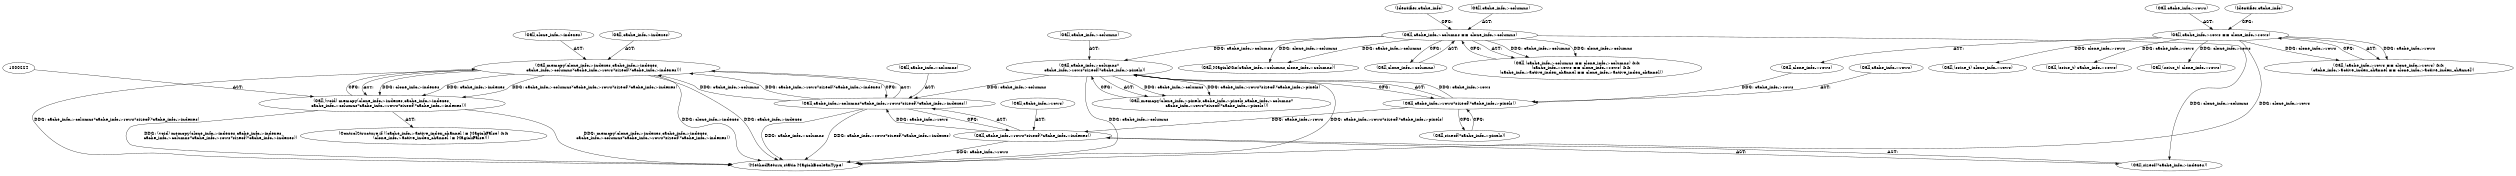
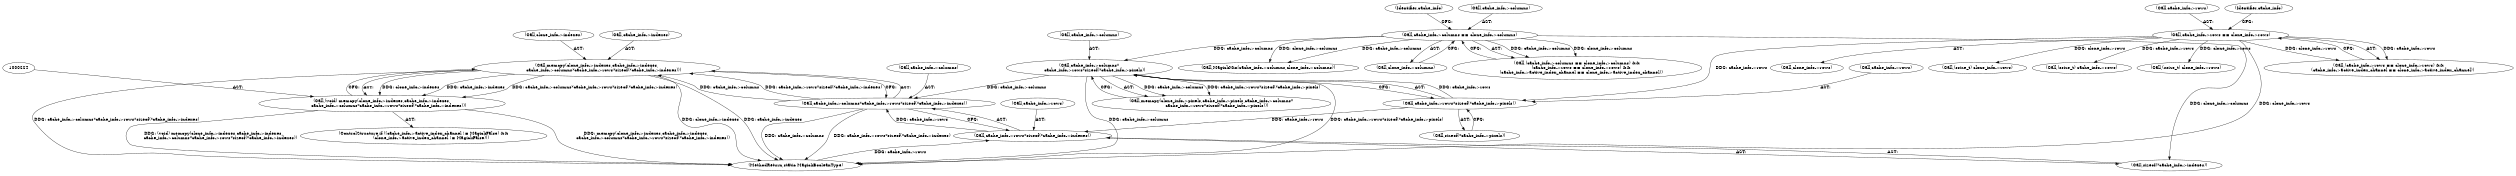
edge "(Call,cache_info->columns == clone_info->columns)" -> "(Call,clone_info->columns)": label "CFG: " -> "AST: "
edge "(Call,clone_info->columns)" -> "(Call,cache_info->columns == clone_info->columns)": label "AST: " -> "CFG: "
edge "(Call,clone_info->rows)" -> "(Call,cache_info->rows*sizeof(*cache_info->pixels))": now "(Call,cache_info->rows == clone_info->rows)" -> "(Call,cache_info->rows*sizeof(*cache_info->pixels))"
edge "(Call,cache_info->rows*sizeof(*cache_info->pixels))" -> "(Call,sizeof(*cache_info->pixels))": label "CFG: " -> "AST: "
edge "(Call,cache_info->rows*sizeof(*cache_info->indexes))" -> "(MethodReturn,static MagickBooleanType)": reversed
